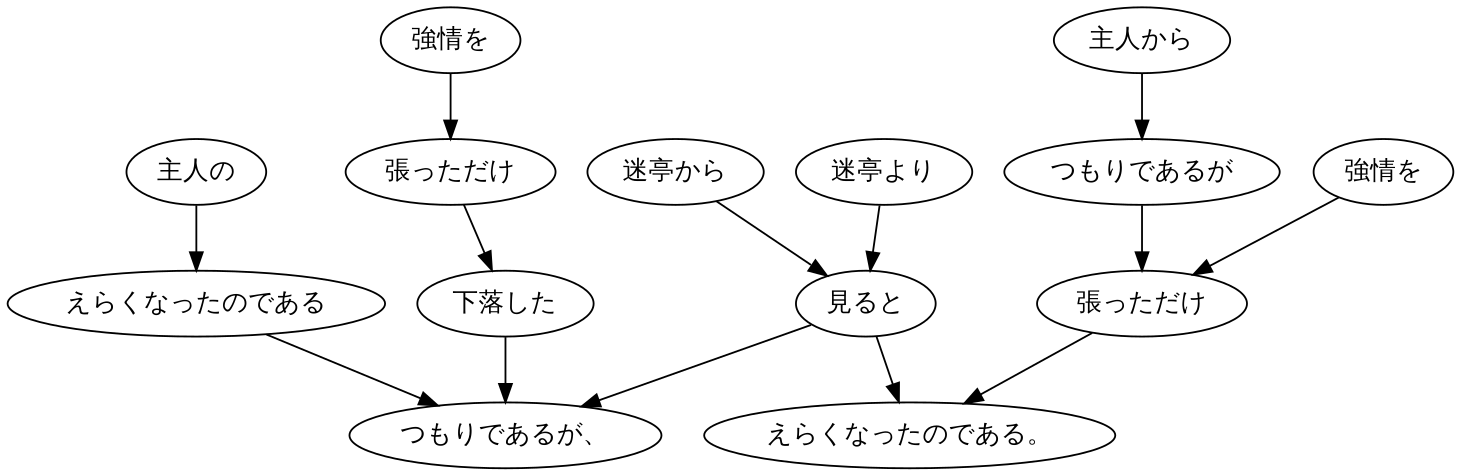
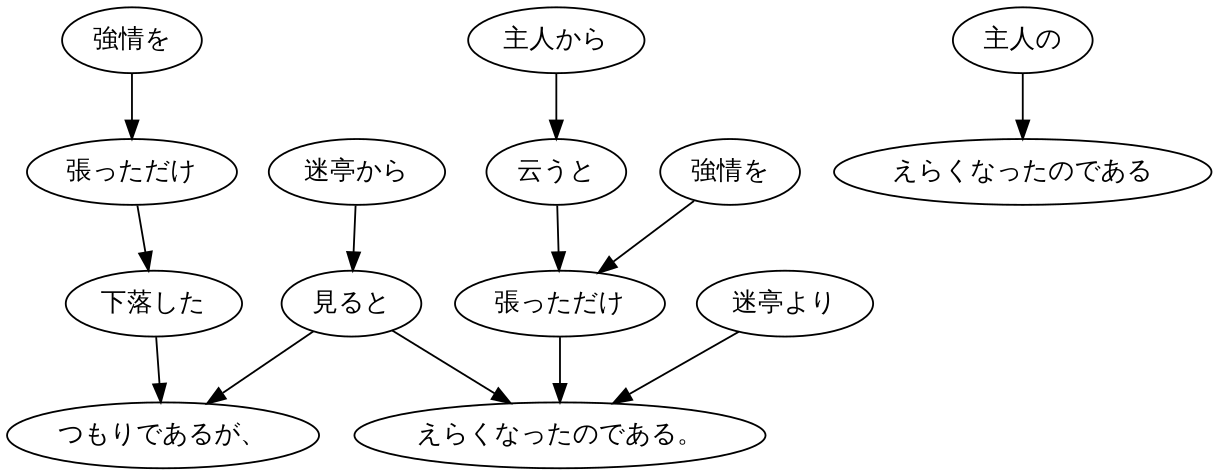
node "つもりであるが": label "つもりであるが" -> "云うと"
edge "迷亭より" -> "見ると": now "迷亭より" -> "えらくなったのである。"
edge "えらくなったのである" -> "つもりであるが、": removed
